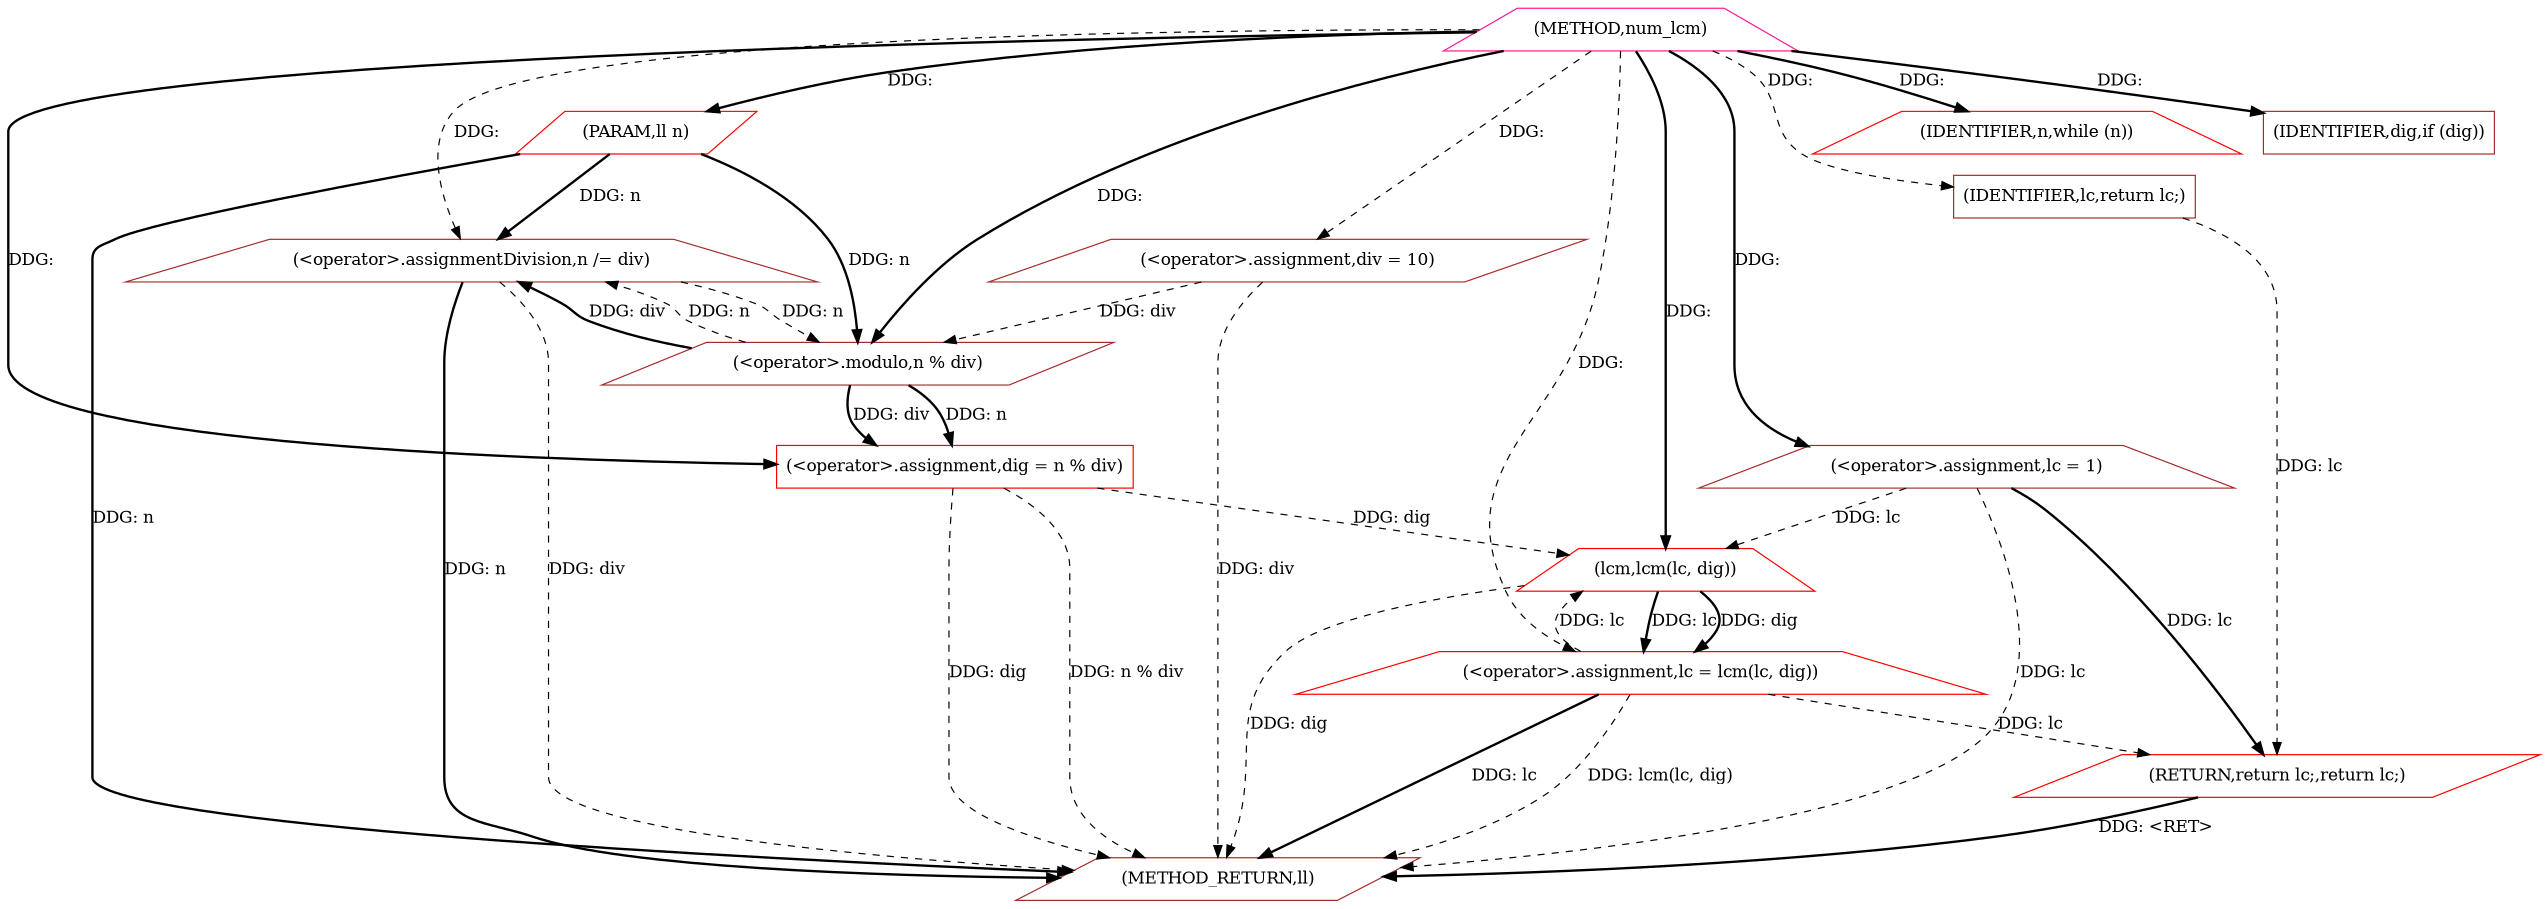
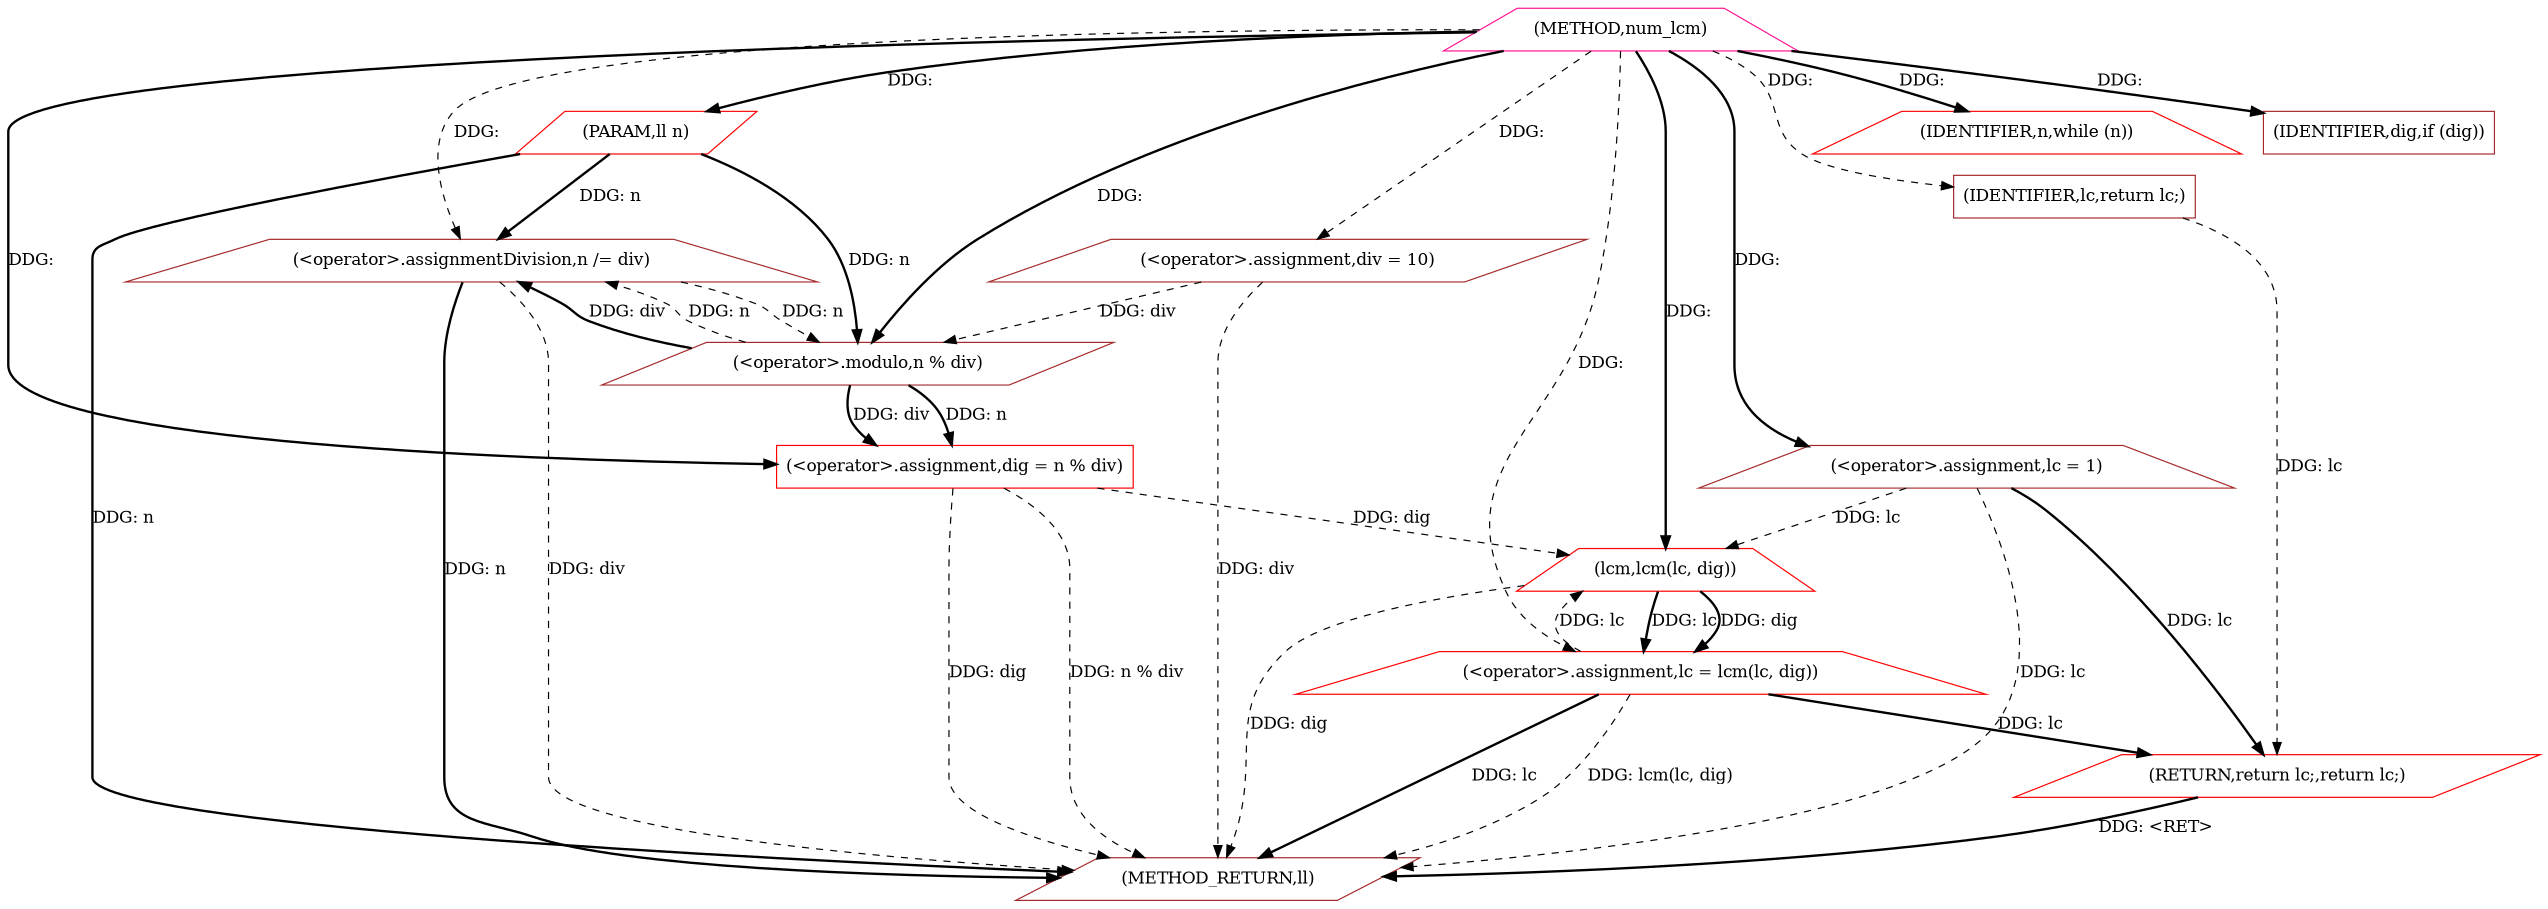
edge "(<operator>.assignment,lc = lcm(lc, dig))" -> "(RETURN,return lc;,return lc;)": style dashed -> bold
